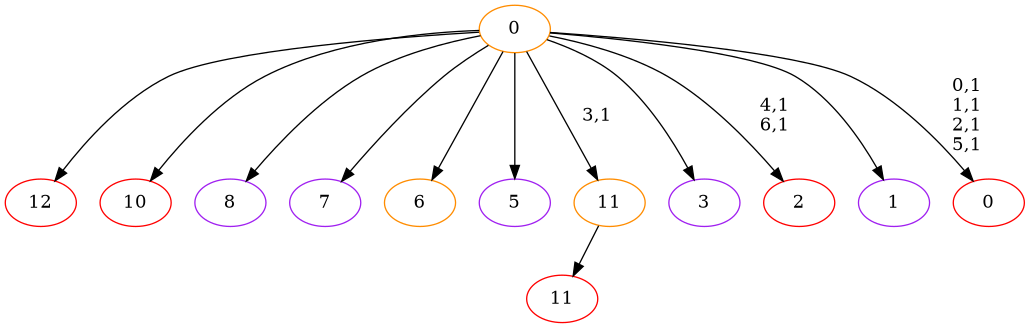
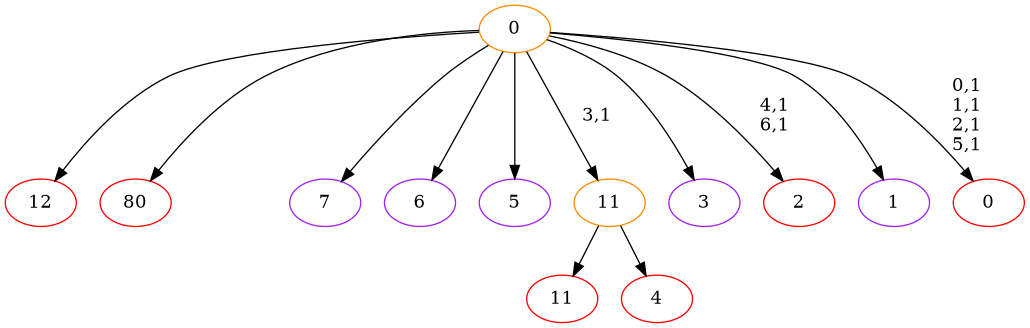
node "10": label "10" -> "80"
node "8": removed
node "6": color darkorange -> purple
node "4": added
